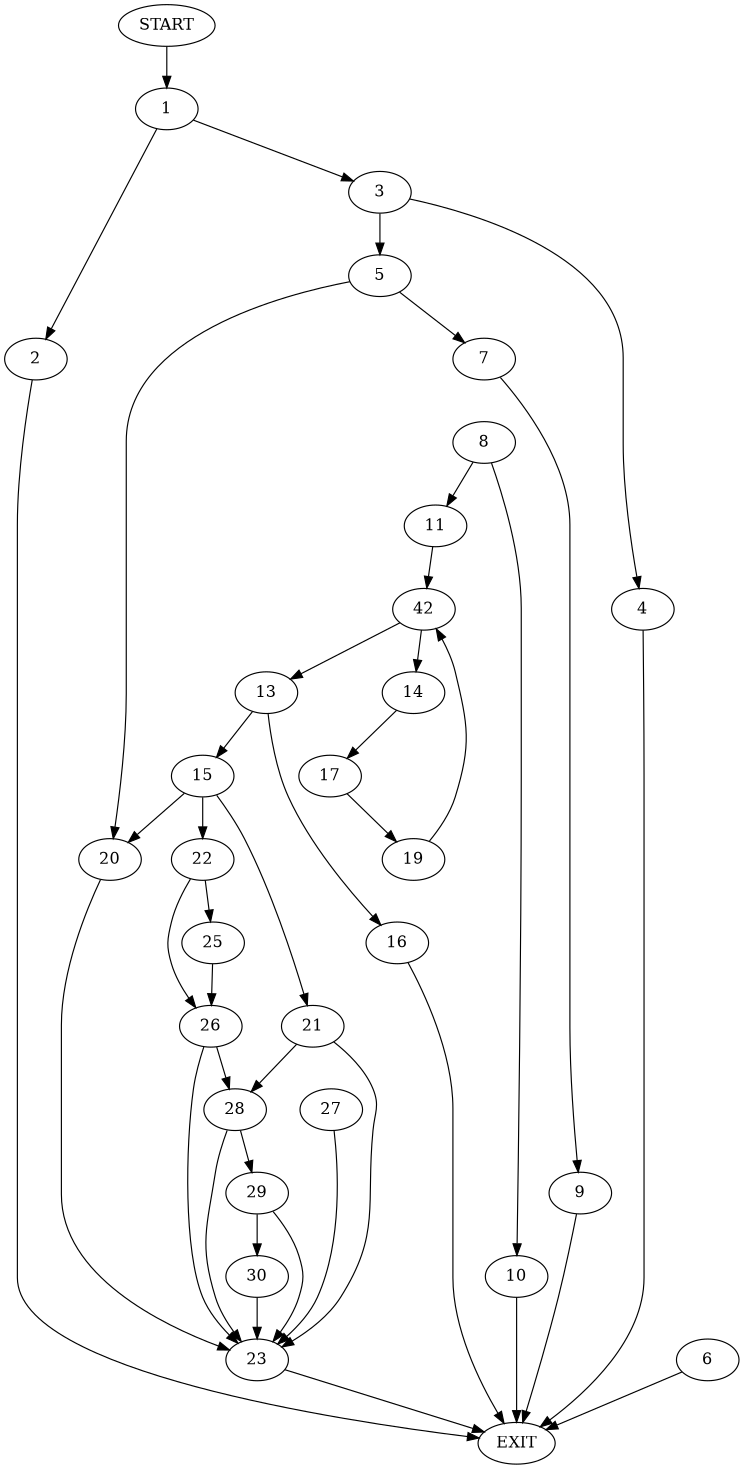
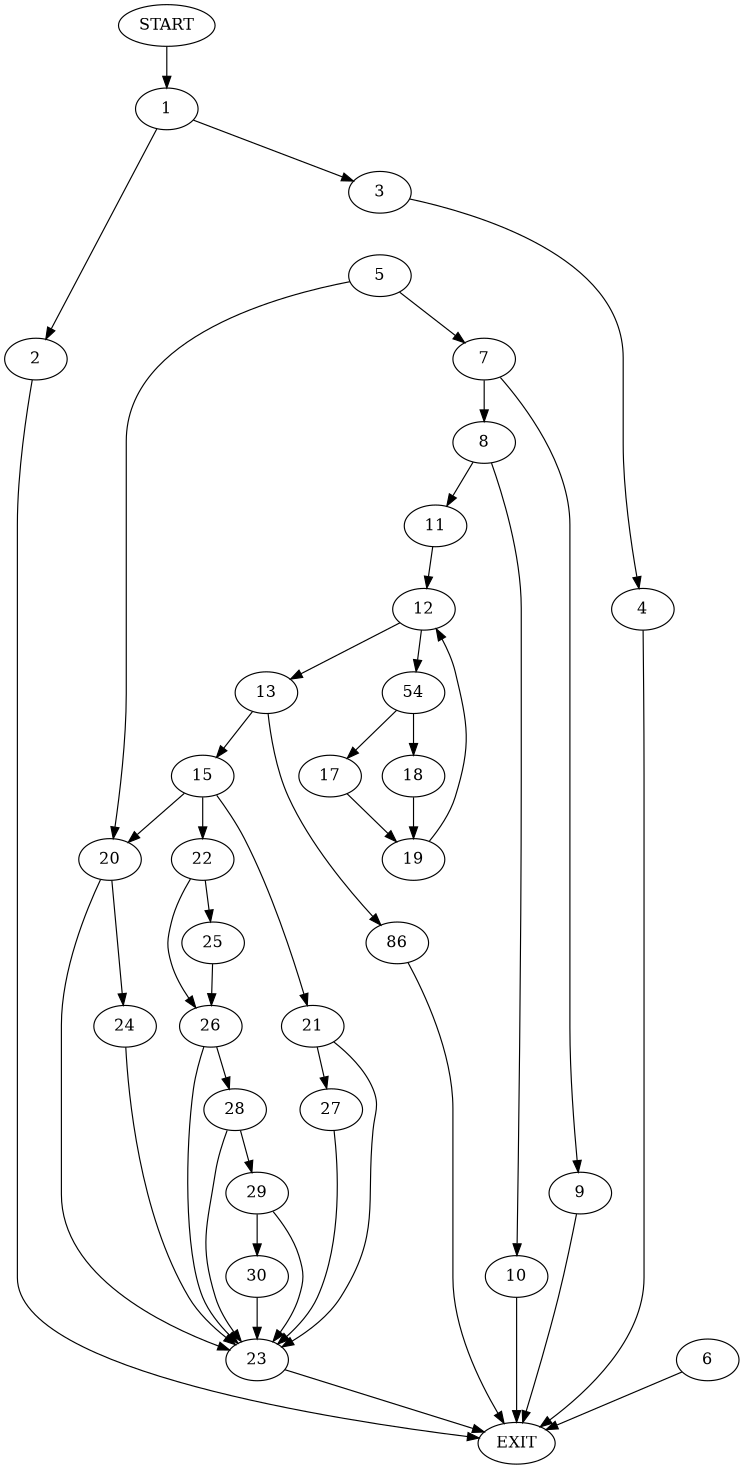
edge "3" -> "5": removed
edge "7" -> "8": added
node "42": label "42" -> "12"
node "14": label "14" -> "54"
node "18": added
node "16": label "16" -> "86"
node "24": added
edge "21" -> "28": now "21" -> "27"
